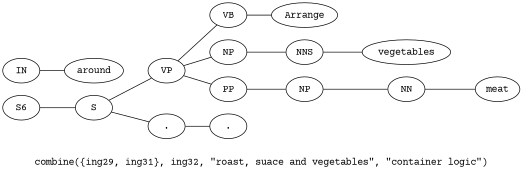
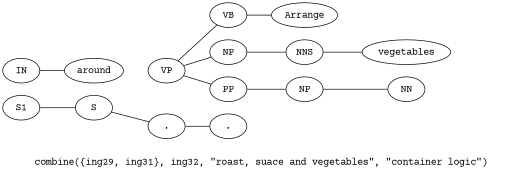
edge "VP" -- "S": removed
node "meat": removed
node "S6": label "S6" -> "S1"
